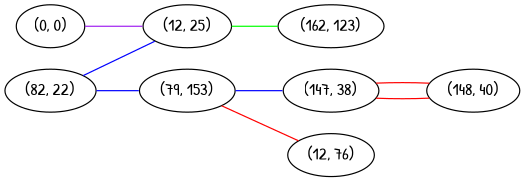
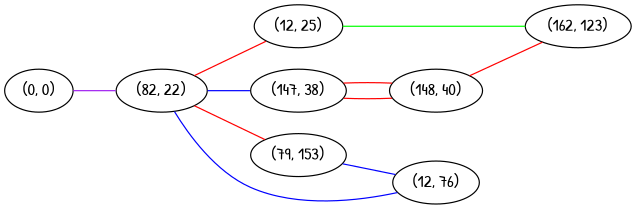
edge "(0, 0)" -- "(12, 25)": now "(0, 0)" -- "(82, 22)"
edge "(12, 25)" -- "(82, 22)": color blue -> red
edge "(162, 123)" -- "(148, 40)": added
edge "(82, 22)" -- "(79, 153)": color blue -> red
edge "(79, 153)" -- "(147, 38)": now "(82, 22)" -- "(147, 38)"
edge "(79, 153)" -- "(12, 76)": color red -> blue
edge "(82, 22)" -- "(12, 76)": added
